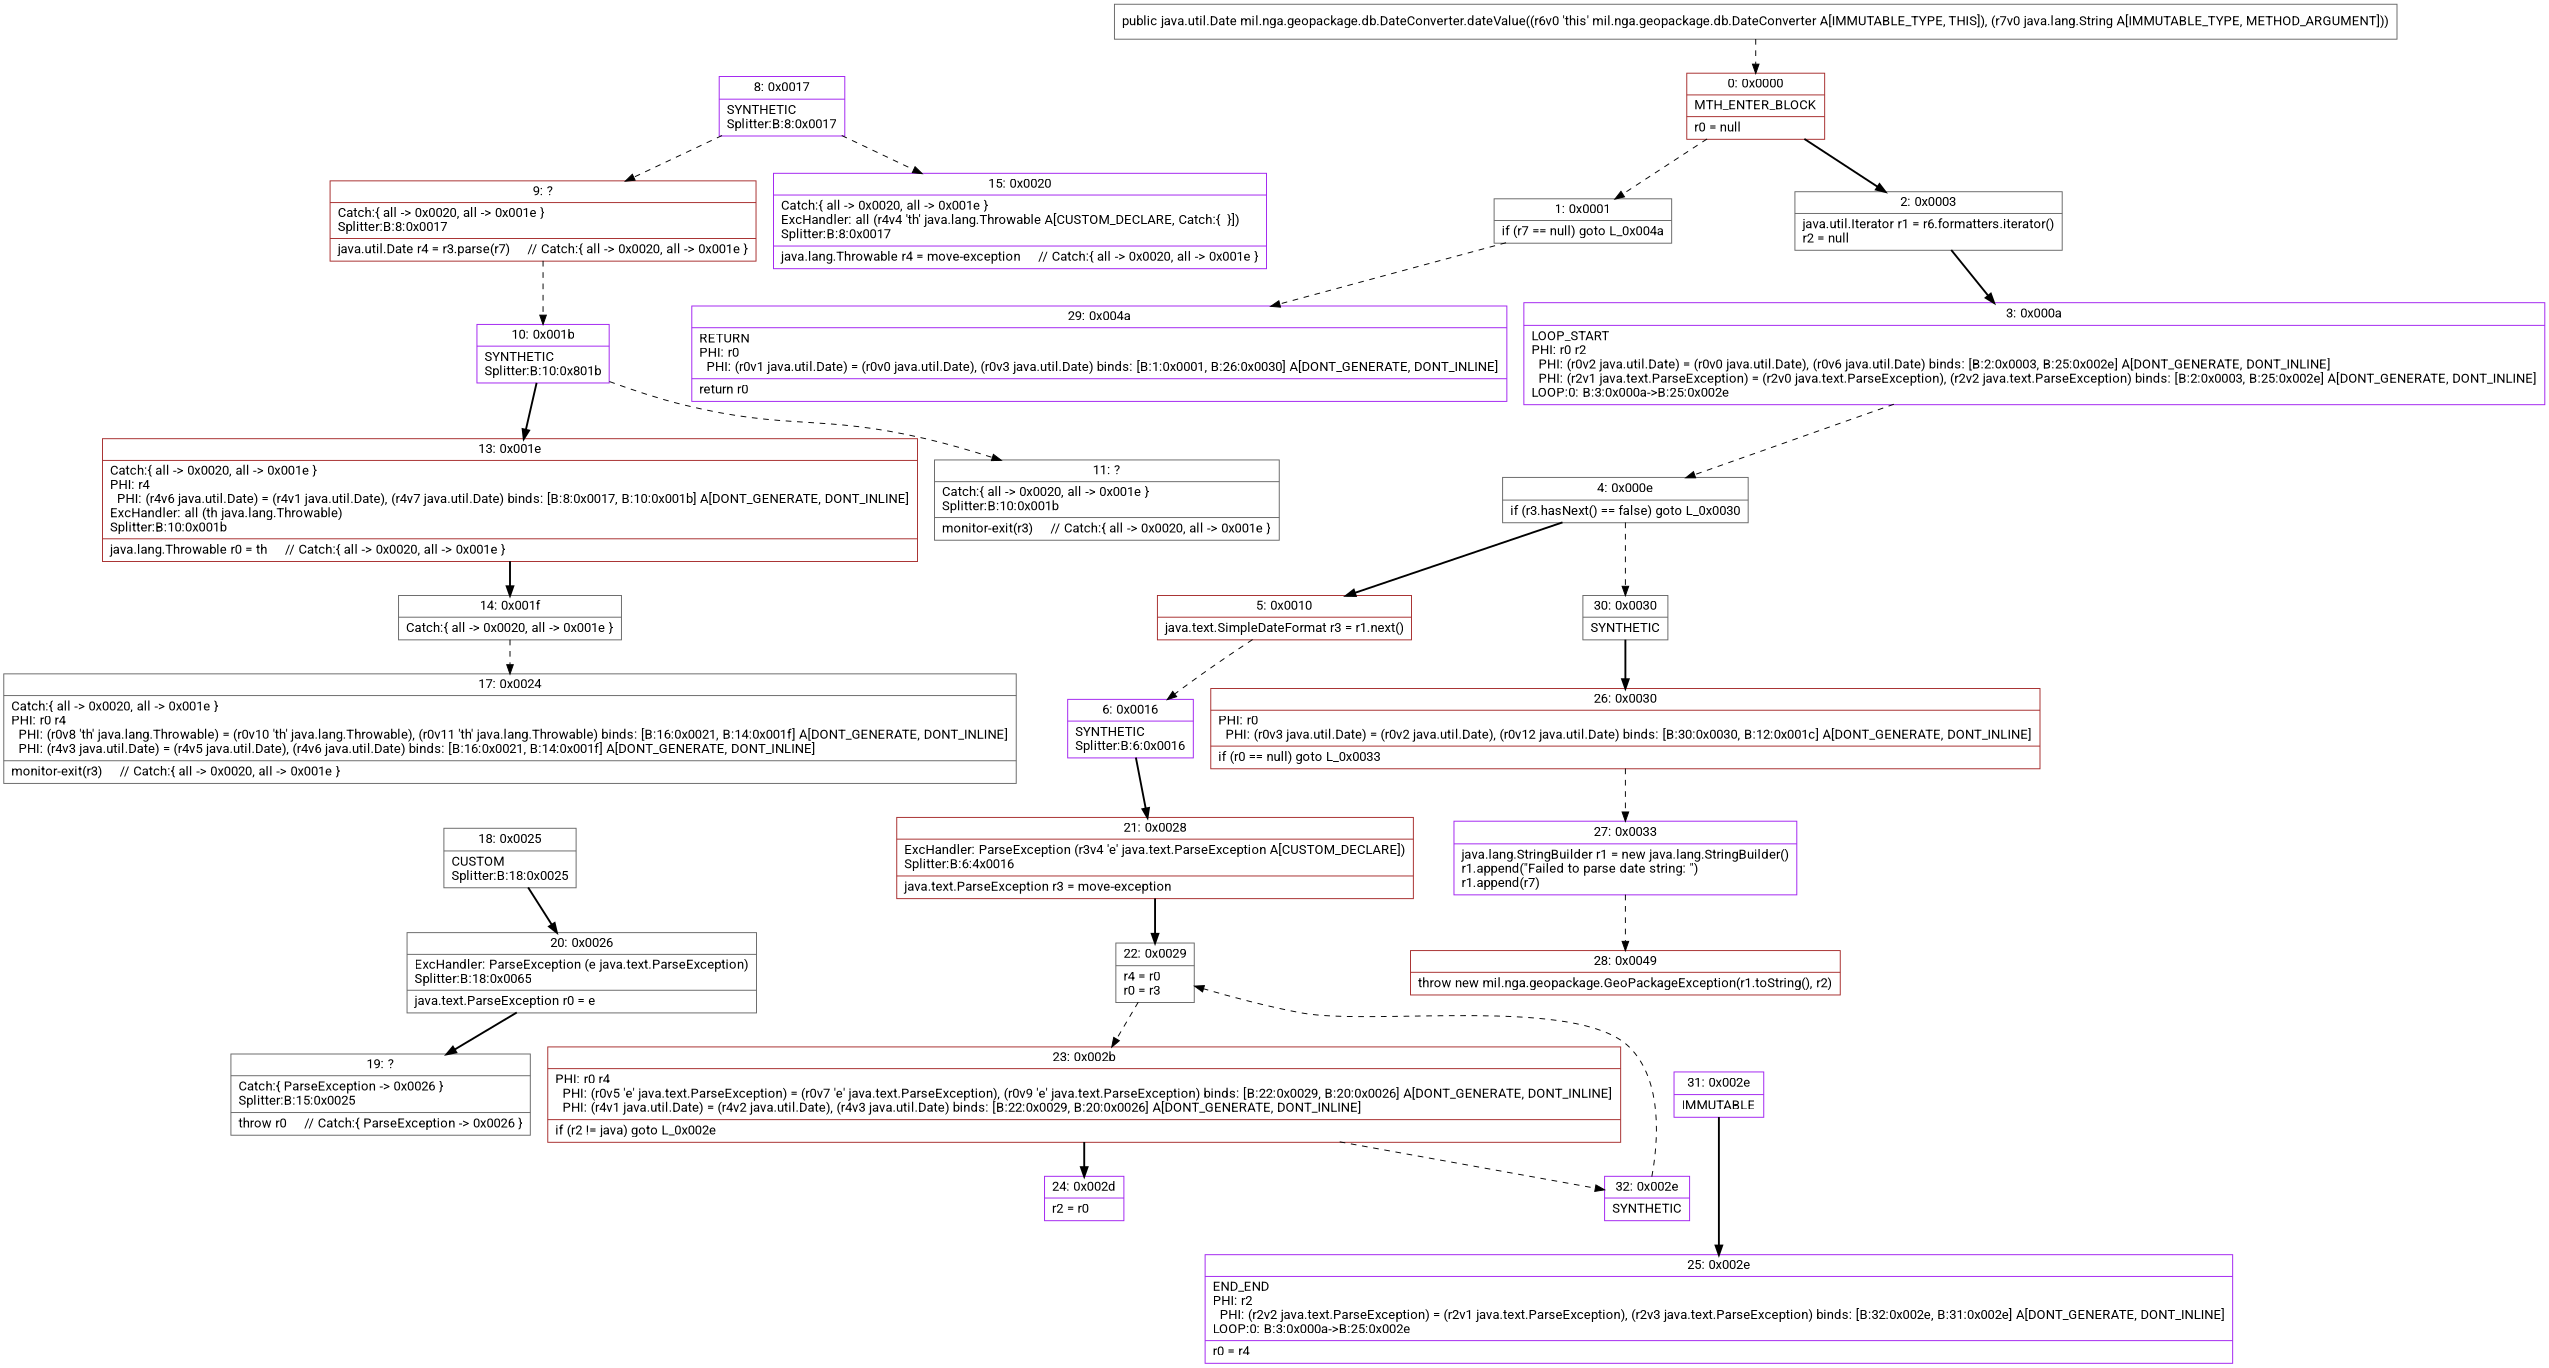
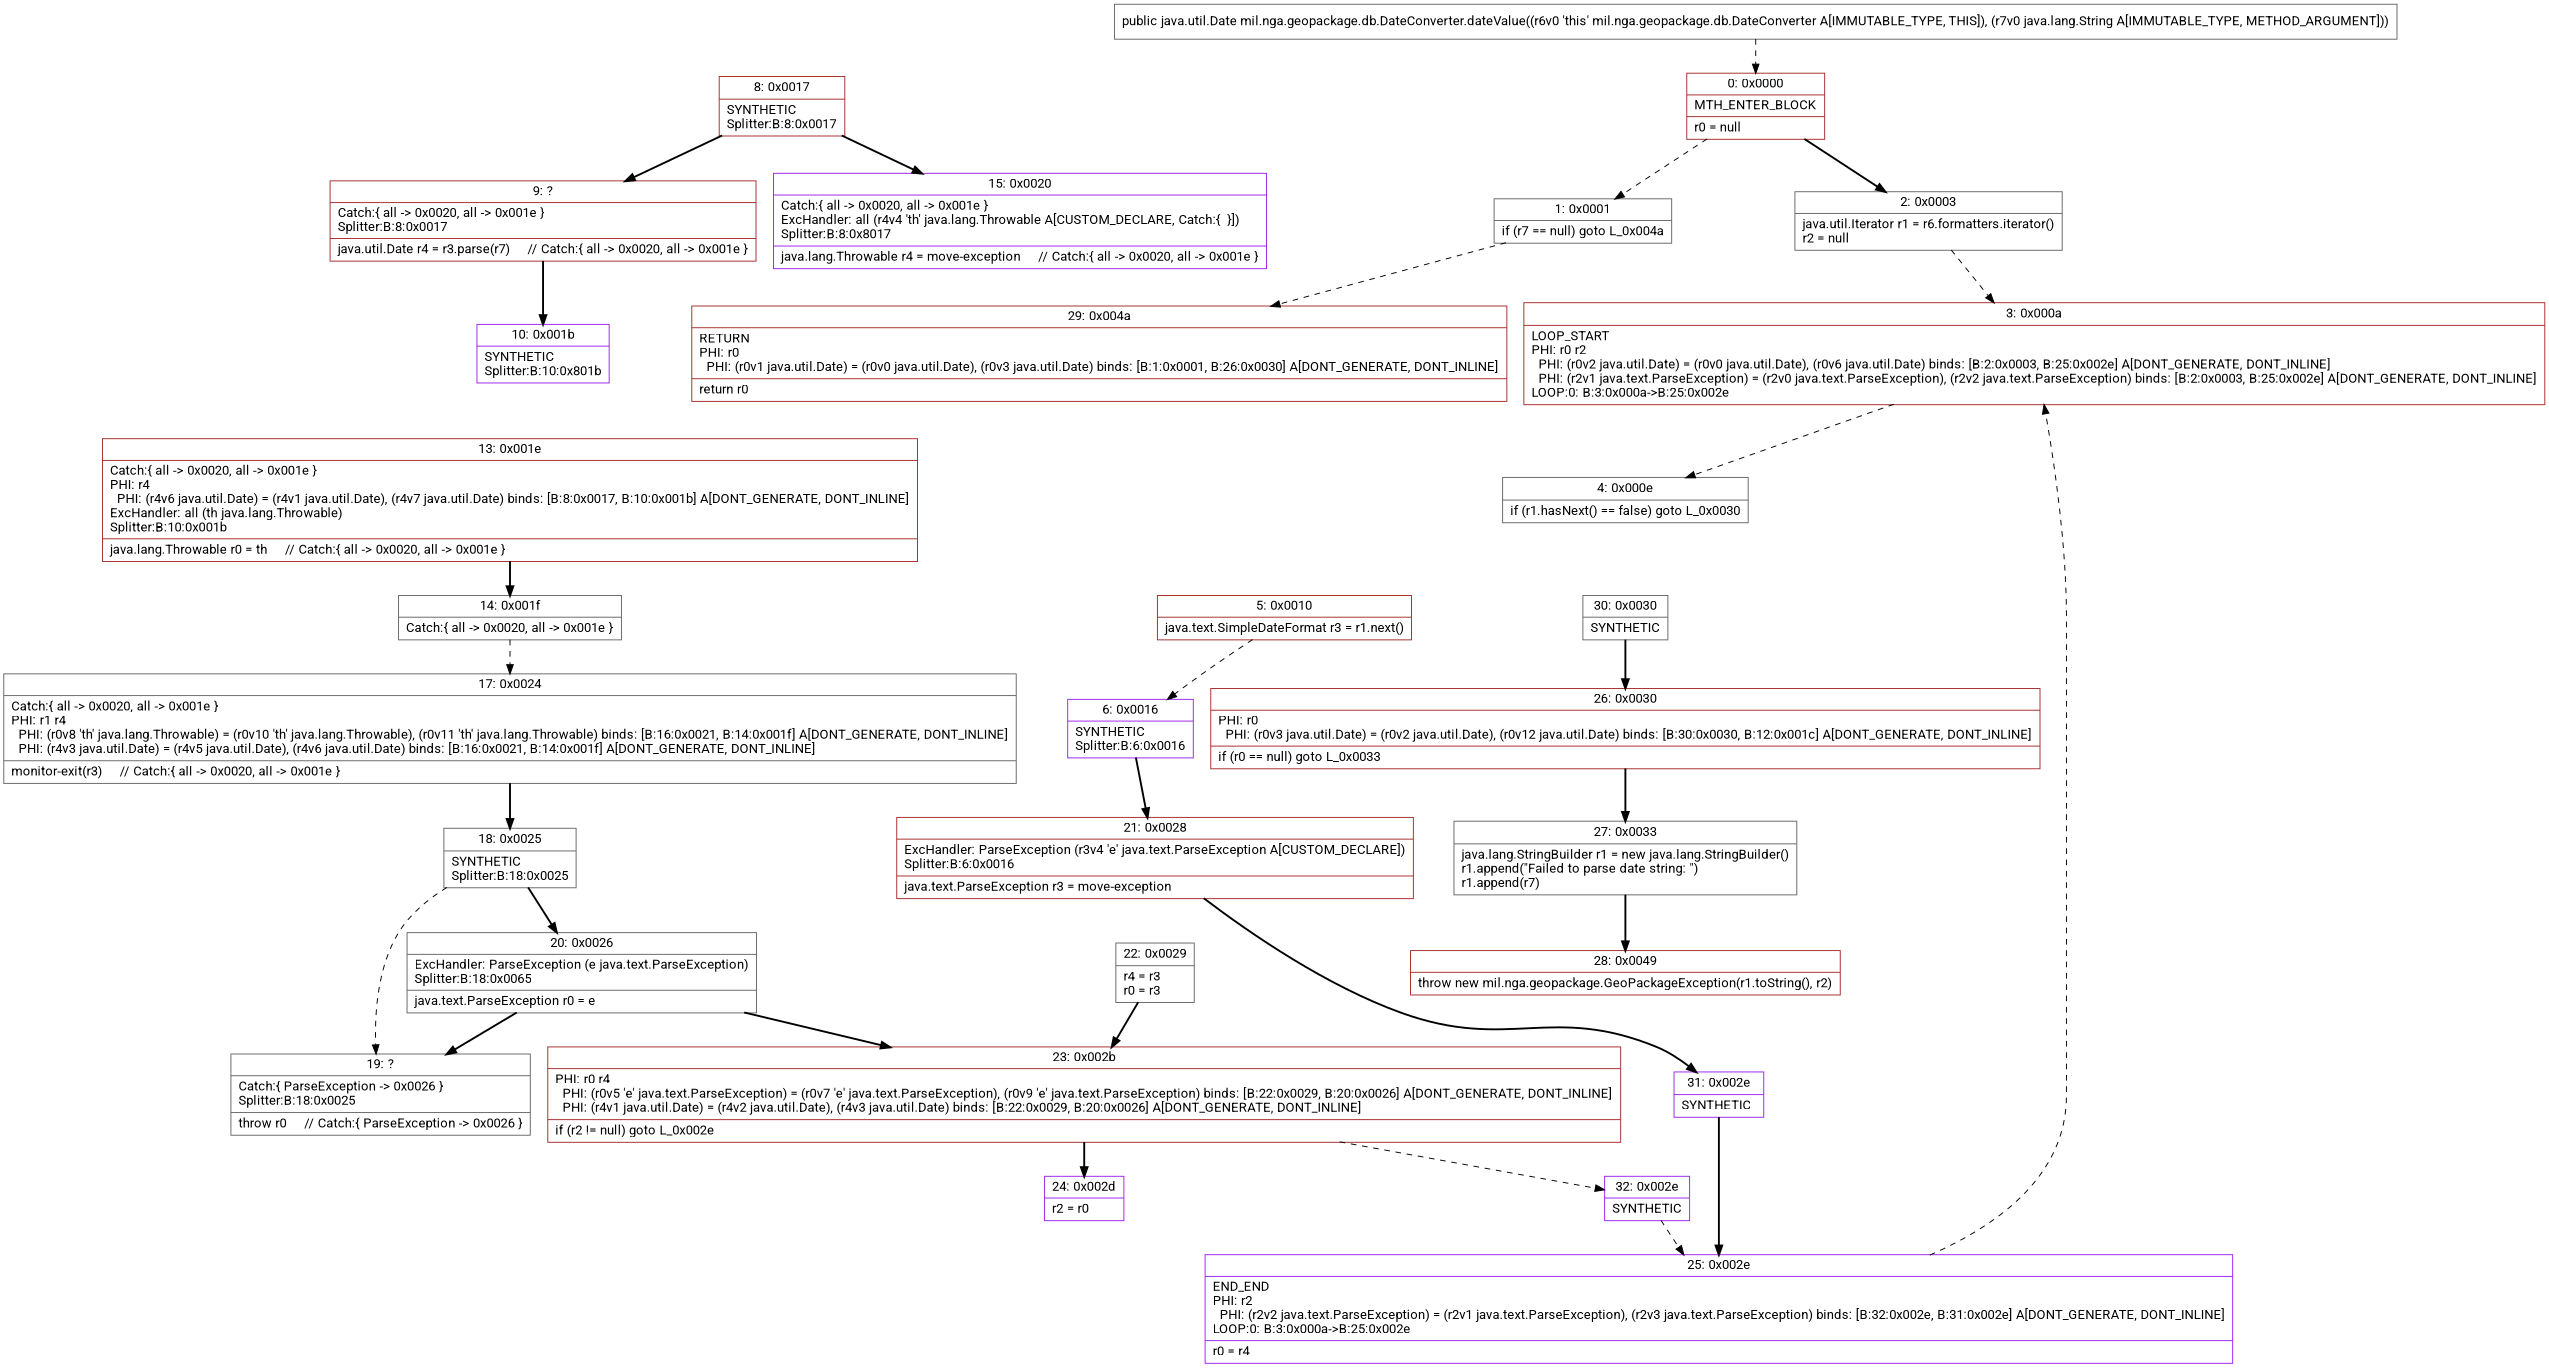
node "8: 0x0017": color purple -> brown
edge "8: 0x0017" -> "15: 0x0020": style dashed -> bold
edge "8: 0x0017" -> "9: ?": style dashed -> bold
node "15: 0x0020": text "Splitter:B:8:0x0017" -> "Splitter:B:8:0x8017"
edge "2: 0x0003" -> "3: 0x000a": style bold -> dashed
edge "9: ?" -> "10: 0x001b": style dashed -> bold
node "29: 0x004a": color purple -> brown
node "3: 0x000a": color purple -> brown
edge "10: 0x001b" -> "13: 0x001e": removed
node "11: ?": removed
node "4: 0x000e": text "if (r3.hasNext() == false) goto L_0x0030" -> "if (r1.hasNext() == false) goto L_0x0030"
edge "4: 0x000e" -> "30: 0x0030": removed
edge "4: 0x000e" -> "5: 0x0010": removed
node "17: 0x0024": text "PHI: r0 r4" -> "PHI: r1 r4"
edge "26: 0x0030" -> "27: 0x0033": style dashed -> bold
edge "17: 0x0024" -> "18: 0x0025": added
node "27: 0x0033": color purple -> gray40
node "18: 0x0025": text "CUSTOM" -> "SYNTHETIC"
node "21: 0x0028": text "Splitter:B:6:4x0016" -> "Splitter:B:6:0x0016"
edge "25: 0x002e" -> "3: 0x000a": added
edge "21: 0x0028" -> "22: 0x0029": now "21: 0x0028" -> "31: 0x002e"
edge "27: 0x0033" -> "28: 0x0049": style dashed -> bold
edge "18: 0x0025" -> "19: ?": added
node "22: 0x0029": text "r4 = r0" -> "r4 = r3"
edge "32: 0x002e" -> "22: 0x0029": now "32: 0x002e" -> "25: 0x002e"
edge "22: 0x0029" -> "23: 0x002b": style dashed -> bold
edge "20: 0x0026" -> "23: 0x002b": added
node "19: ?": text "Splitter:B:15:0x0025" -> "Splitter:B:18:0x0025"
node "31: 0x002e": text "IMMUTABLE" -> "SYNTHETIC"
node "23: 0x002b": text "if (r2 != java) goto L_0x002e" -> "if (r2 != null) goto L_0x002e"
